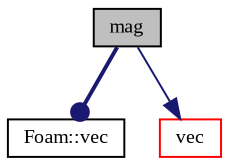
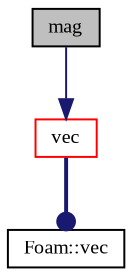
edge "mag" -> "Foam::vec": now "vec" -> "Foam::vec"
